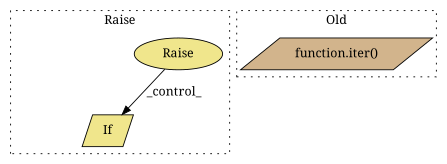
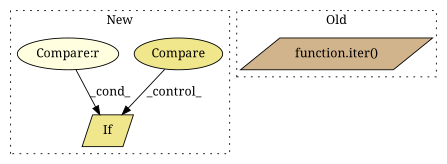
cluster "Raise": label "Raise" -> "New"
node "Compare:r": added
node "Raise": label "Raise" -> "Compare"
